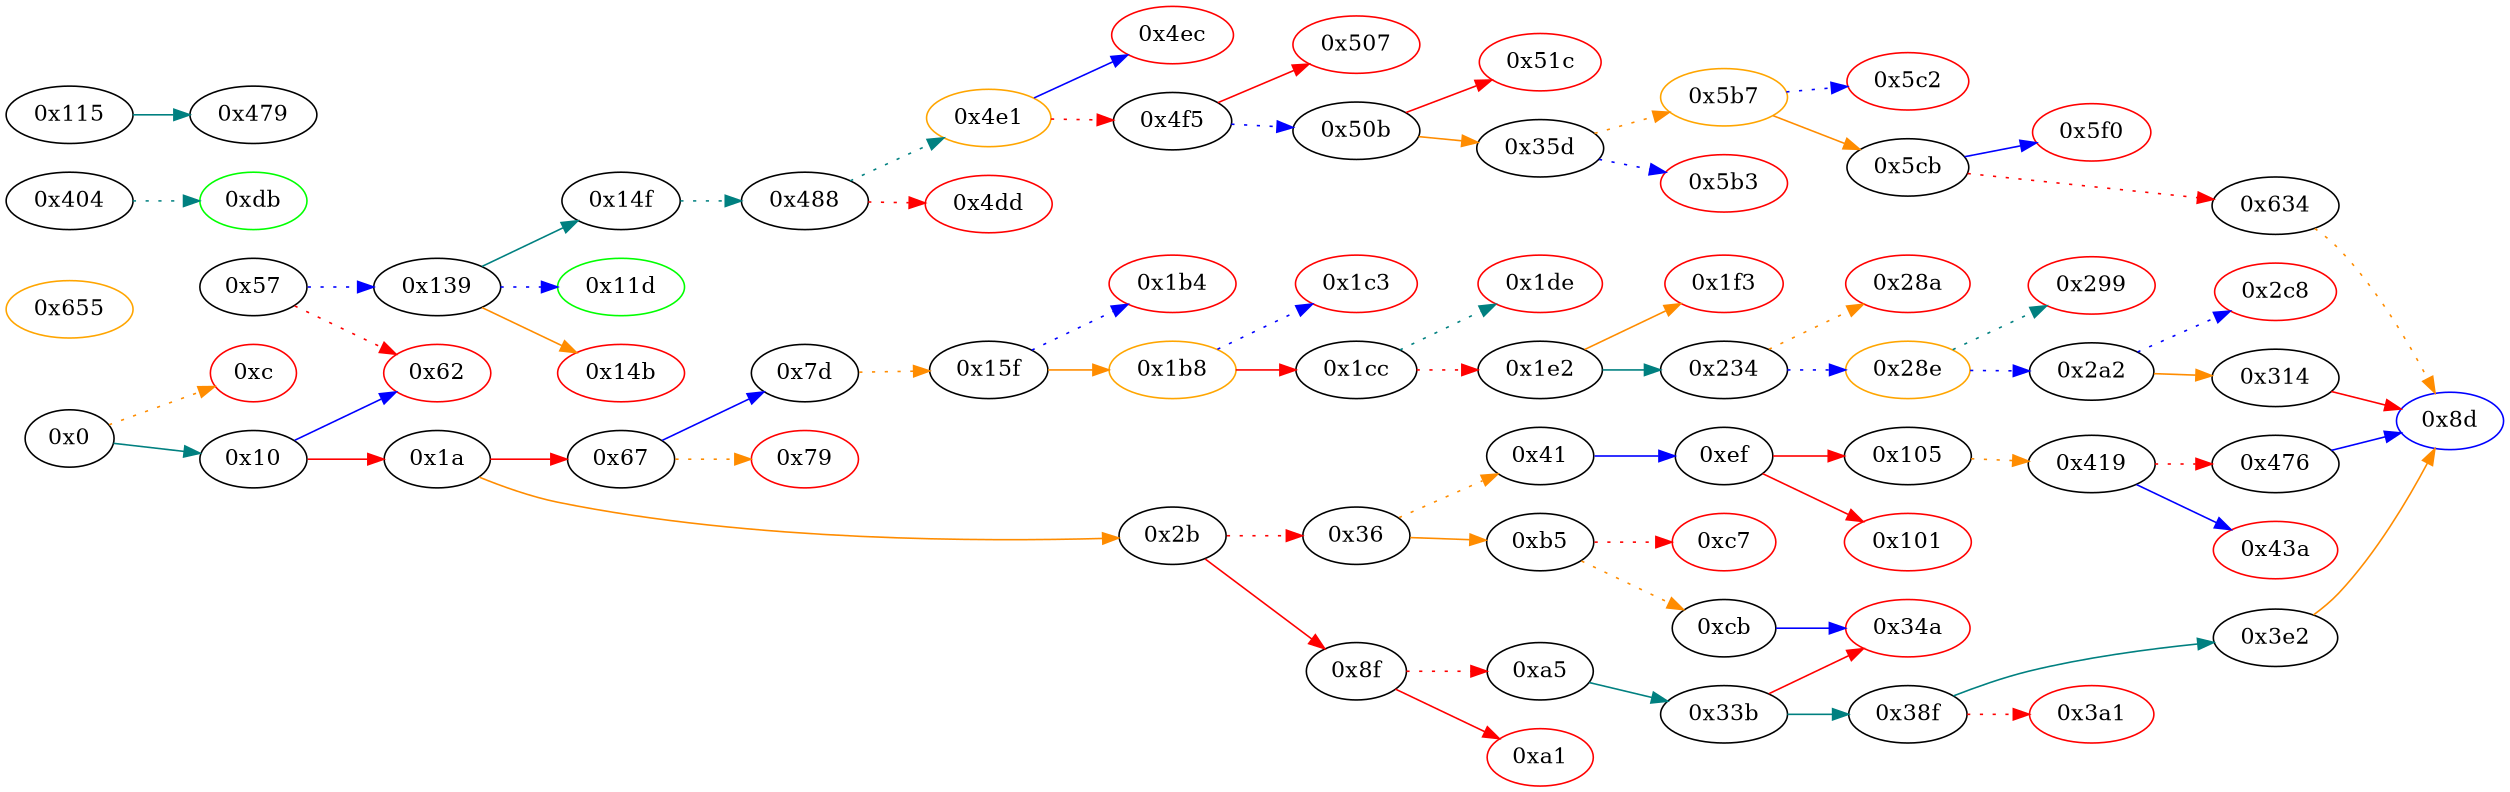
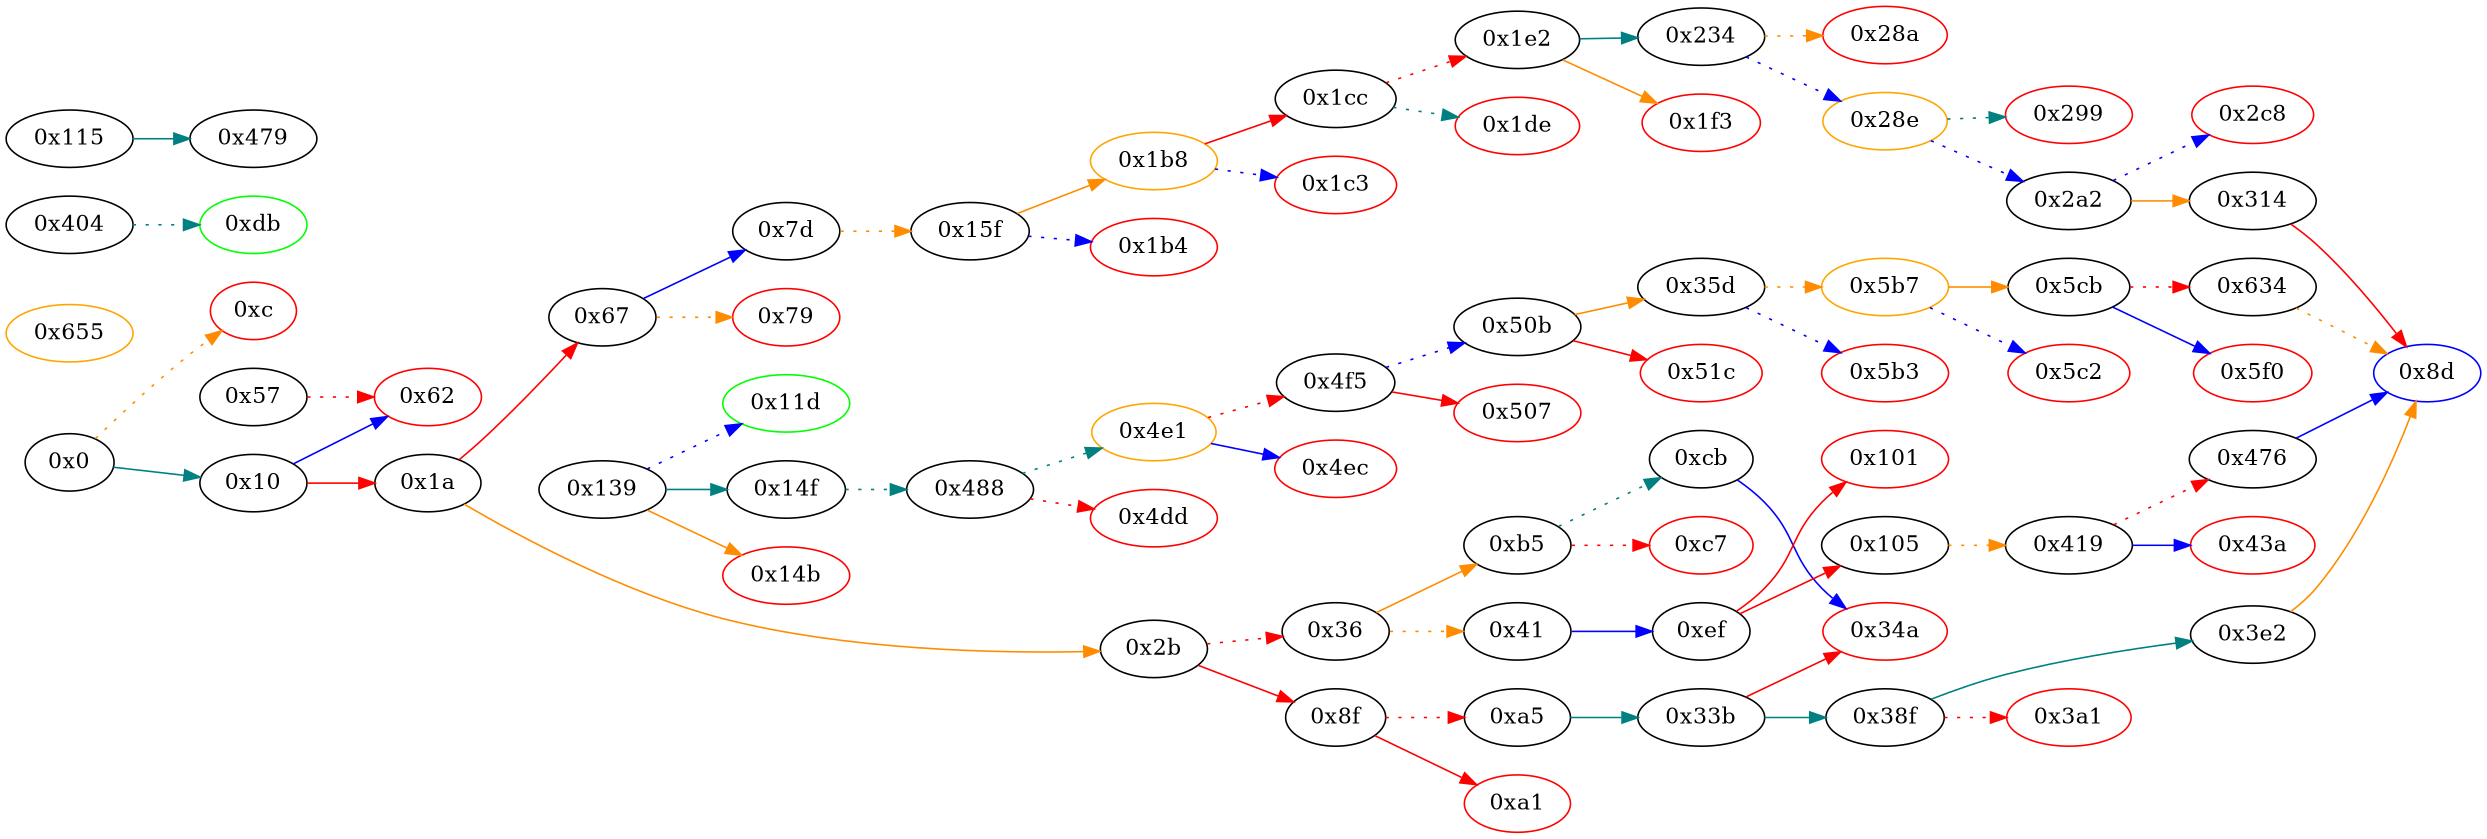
edge "0x57" -> "0x139": removed
edge "0xb5" -> "0xcb": color darkorange -> teal
